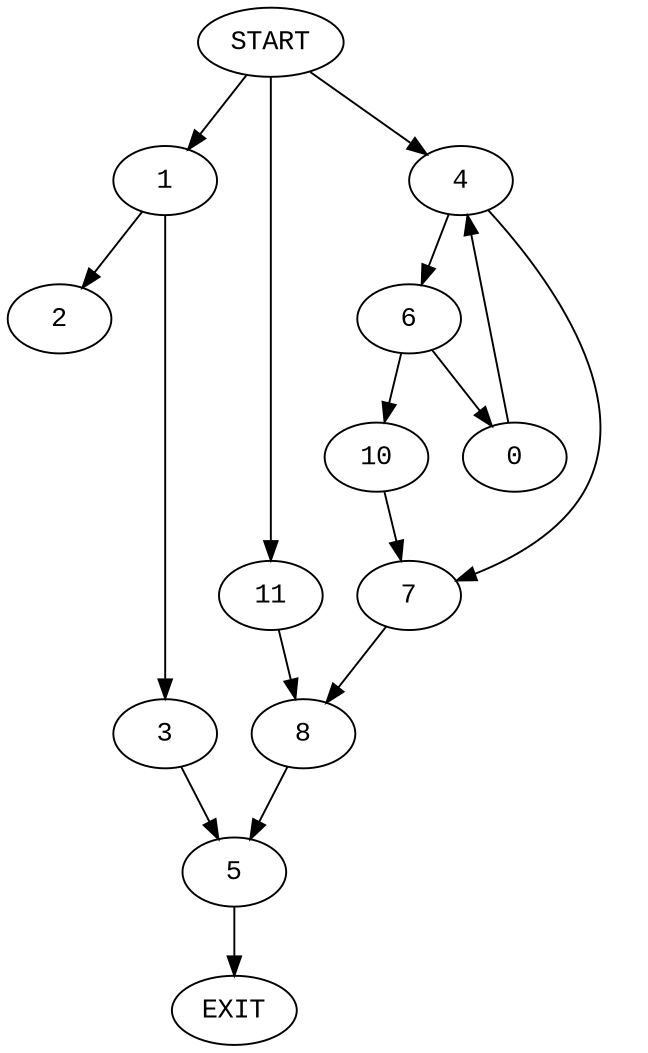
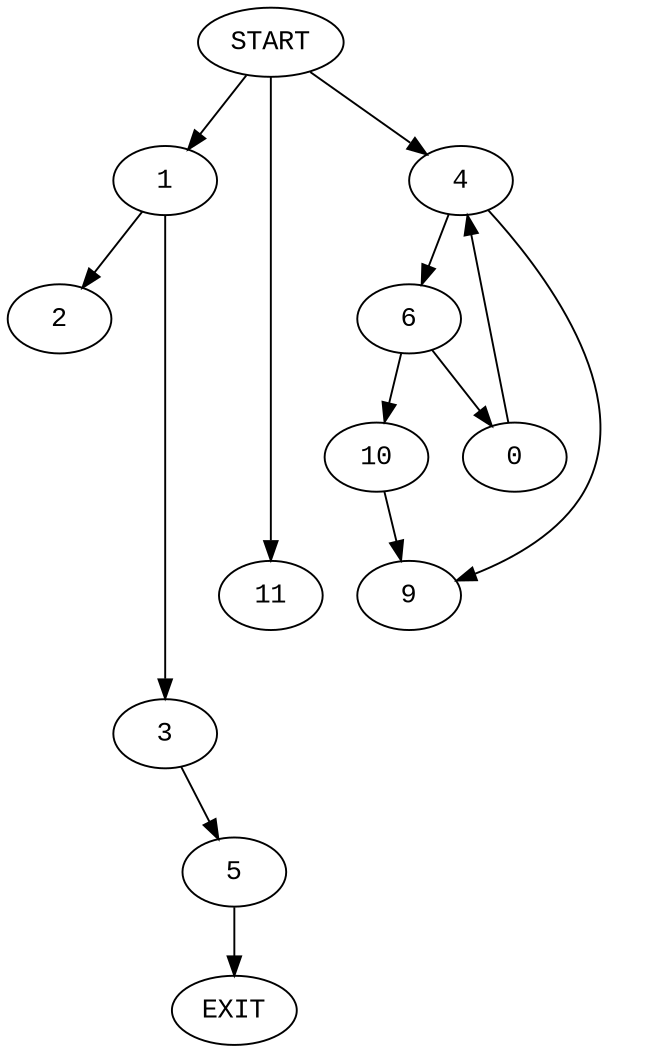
node "7": label "7" -> "9"
node "8": removed
